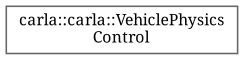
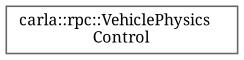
node "carla::carla::VehiclePhysics Control": label "carla::carla::VehiclePhysics Control" -> "carla::rpc::VehiclePhysics Control"
